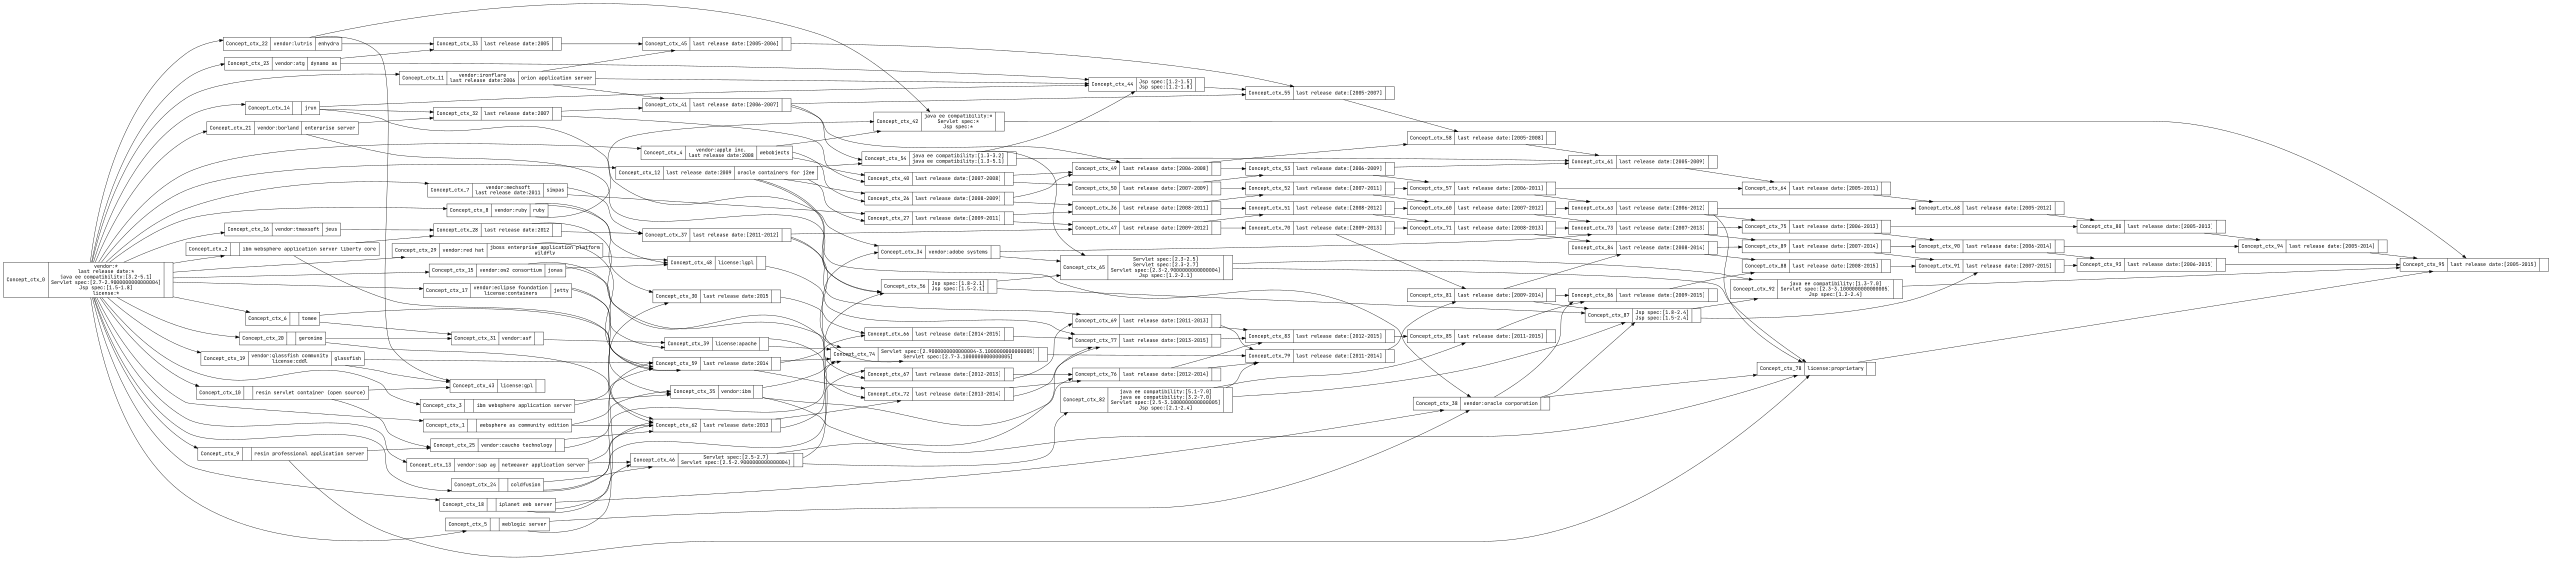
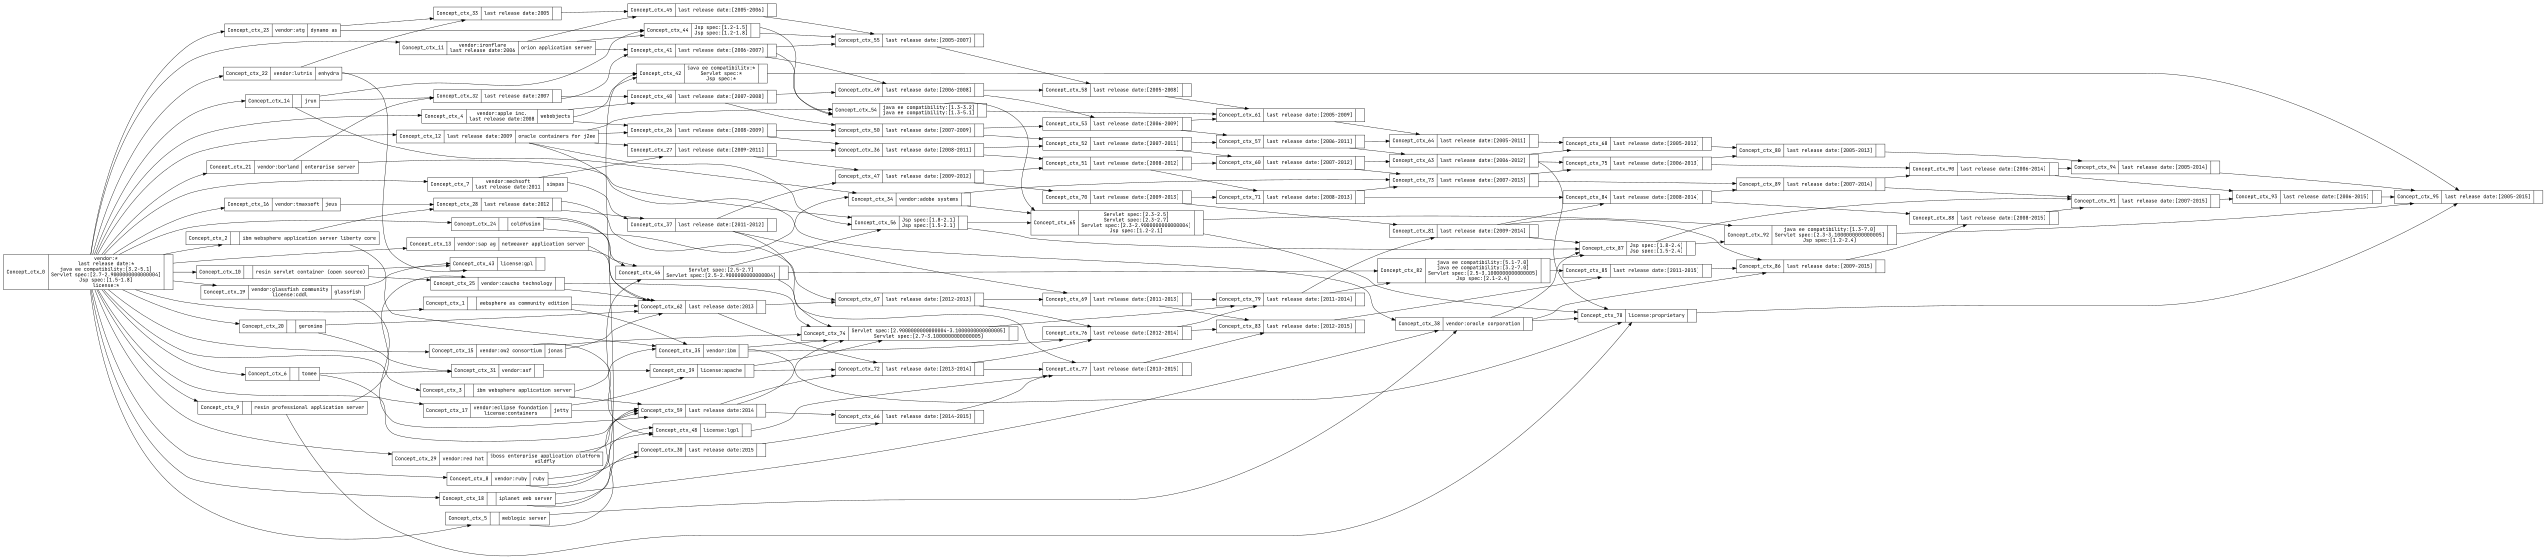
edge "Concept_ctx_54" -> "Concept_ctx_44": reversed
edge "Concept_ctx_26" -> "Concept_ctx_49": now "Concept_ctx_26" -> "Concept_ctx_50"
edge "Concept_ctx_82" -> "Concept_ctx_79": reversed
